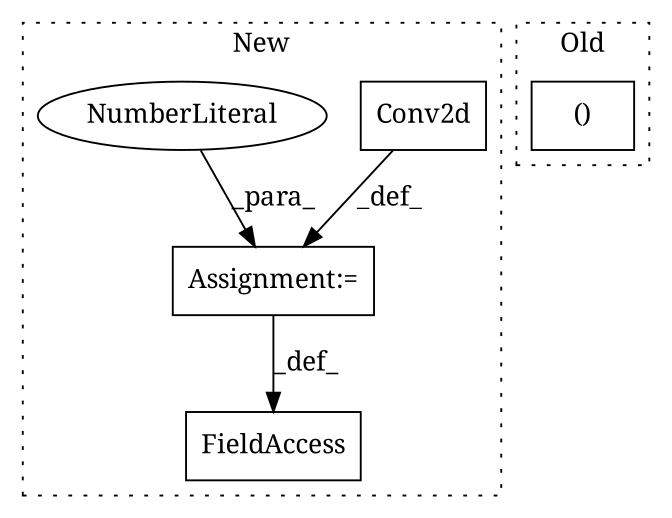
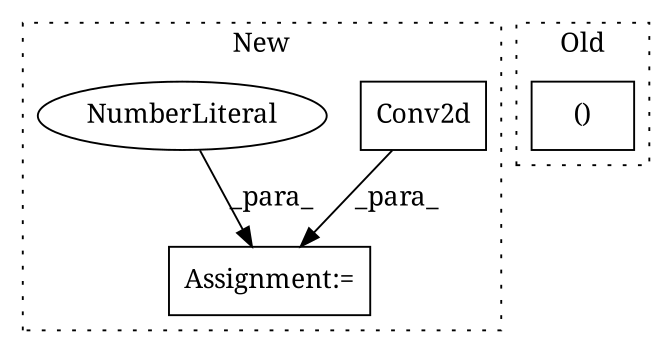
edge "Conv2d" -> "Assignment:=": label "_def_" -> "_para_"
node "FieldAccess": removed
